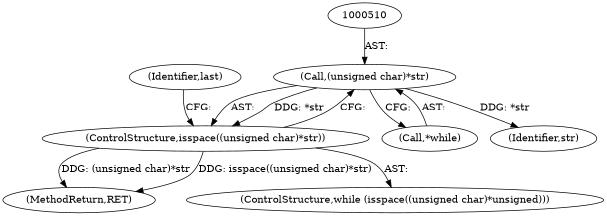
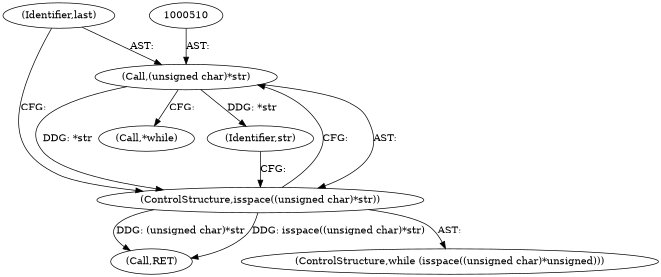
edge "(Call,*while)" -> "(Call,(unsigned char)*str)": now "(Identifier,last)" -> "(Call,(unsigned char)*str)"
edge "(Identifier,str)" -> "(ControlStructure,isspace((unsigned char)*str))": added, label "CFG:"
node "(MethodReturn,RET)": label "(MethodReturn,RET)" -> "(Call,RET)"
